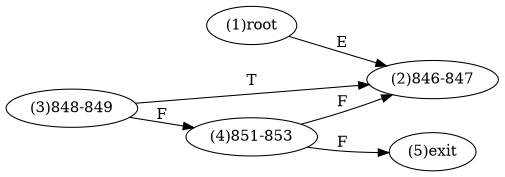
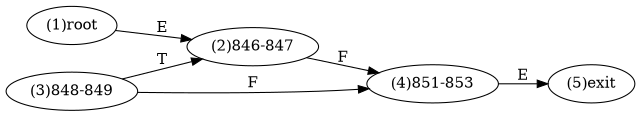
edge "(4)851-853" -> "(2)846-847": reversed
edge "(4)851-853" -> "(5)exit": label "F" -> "E"
